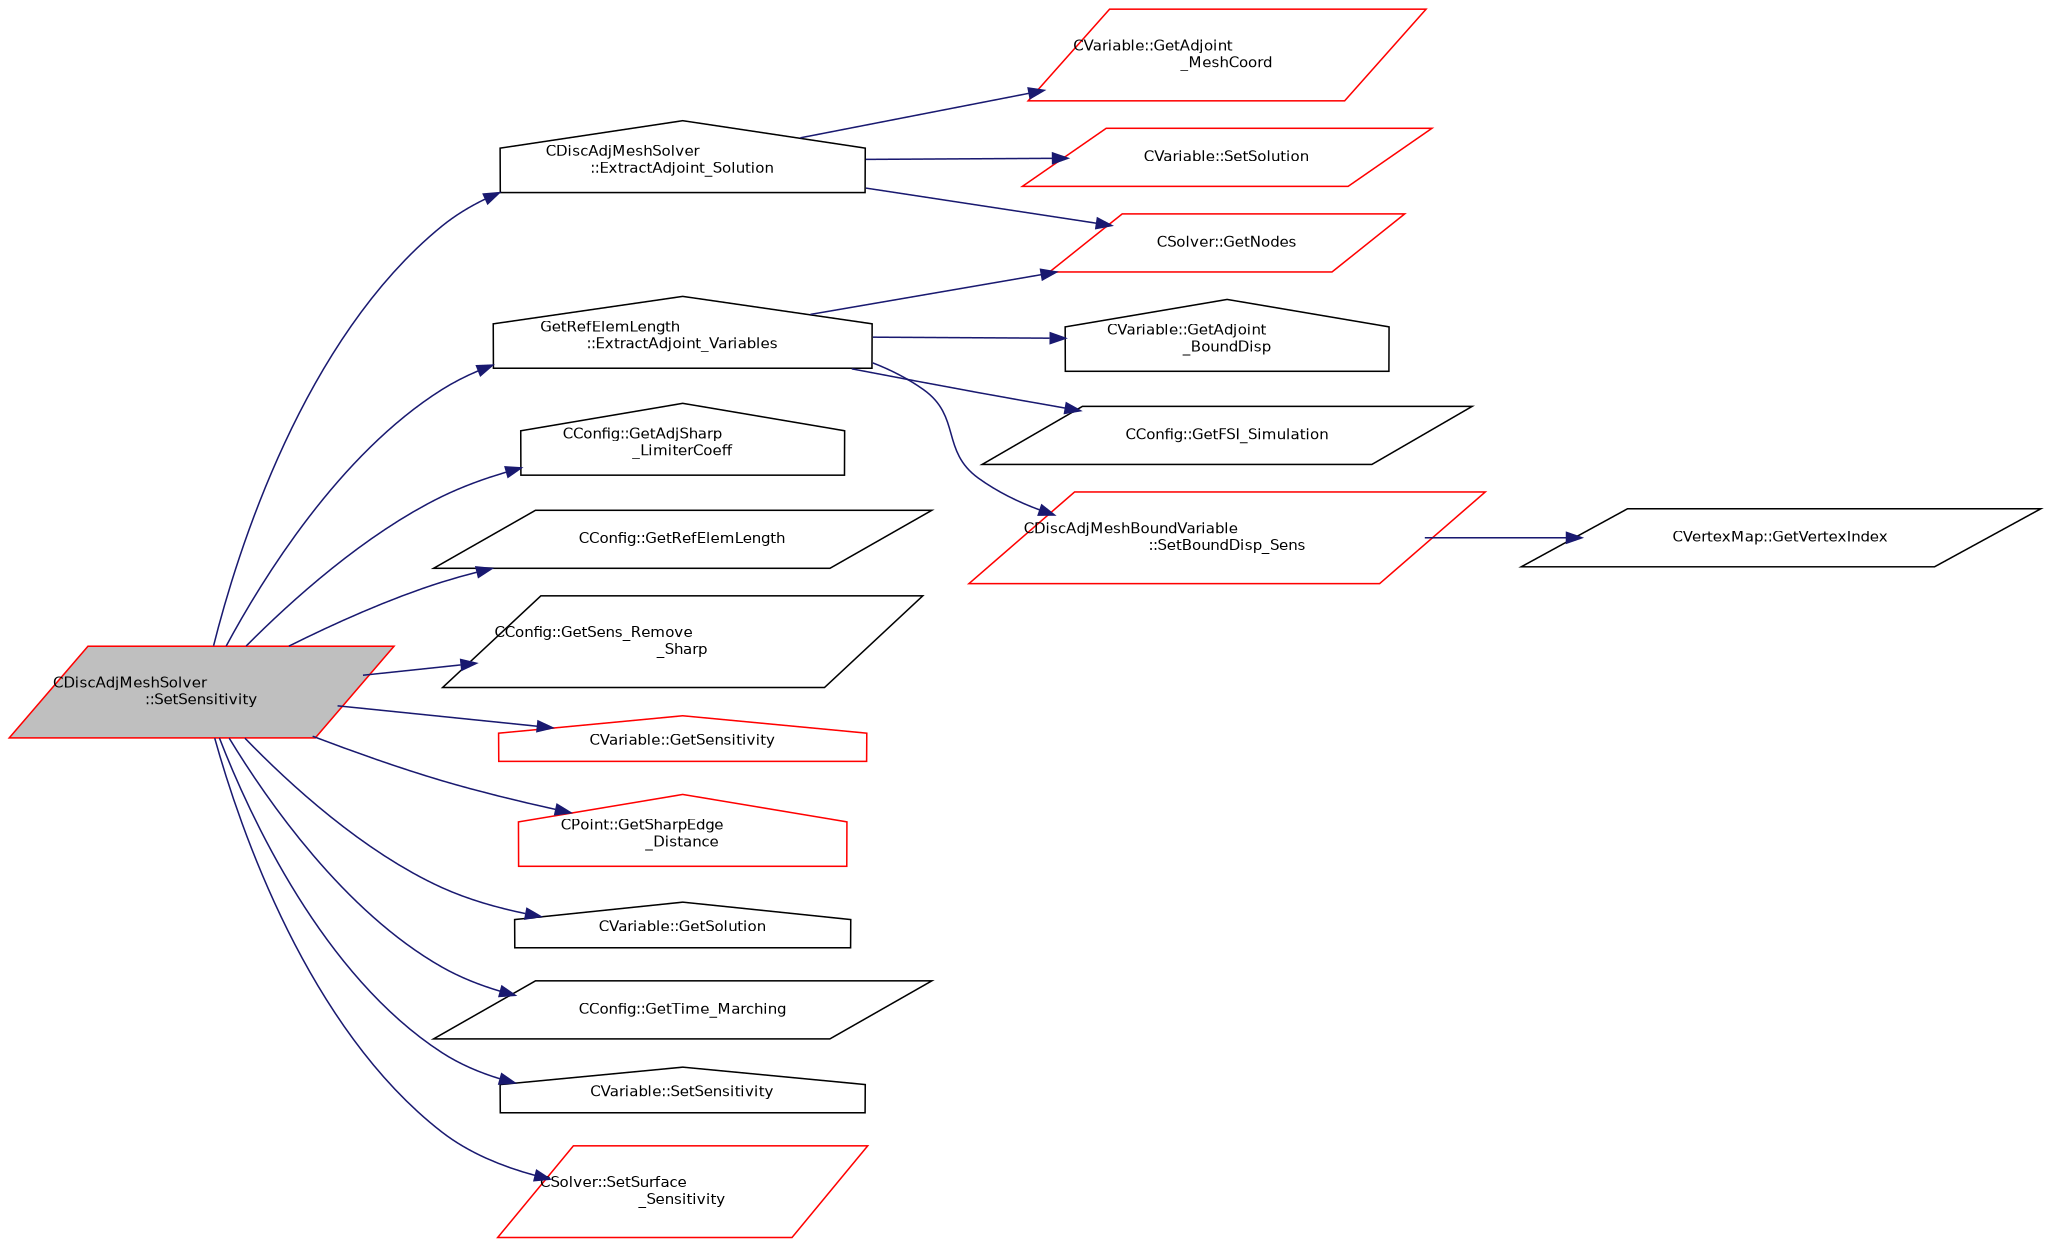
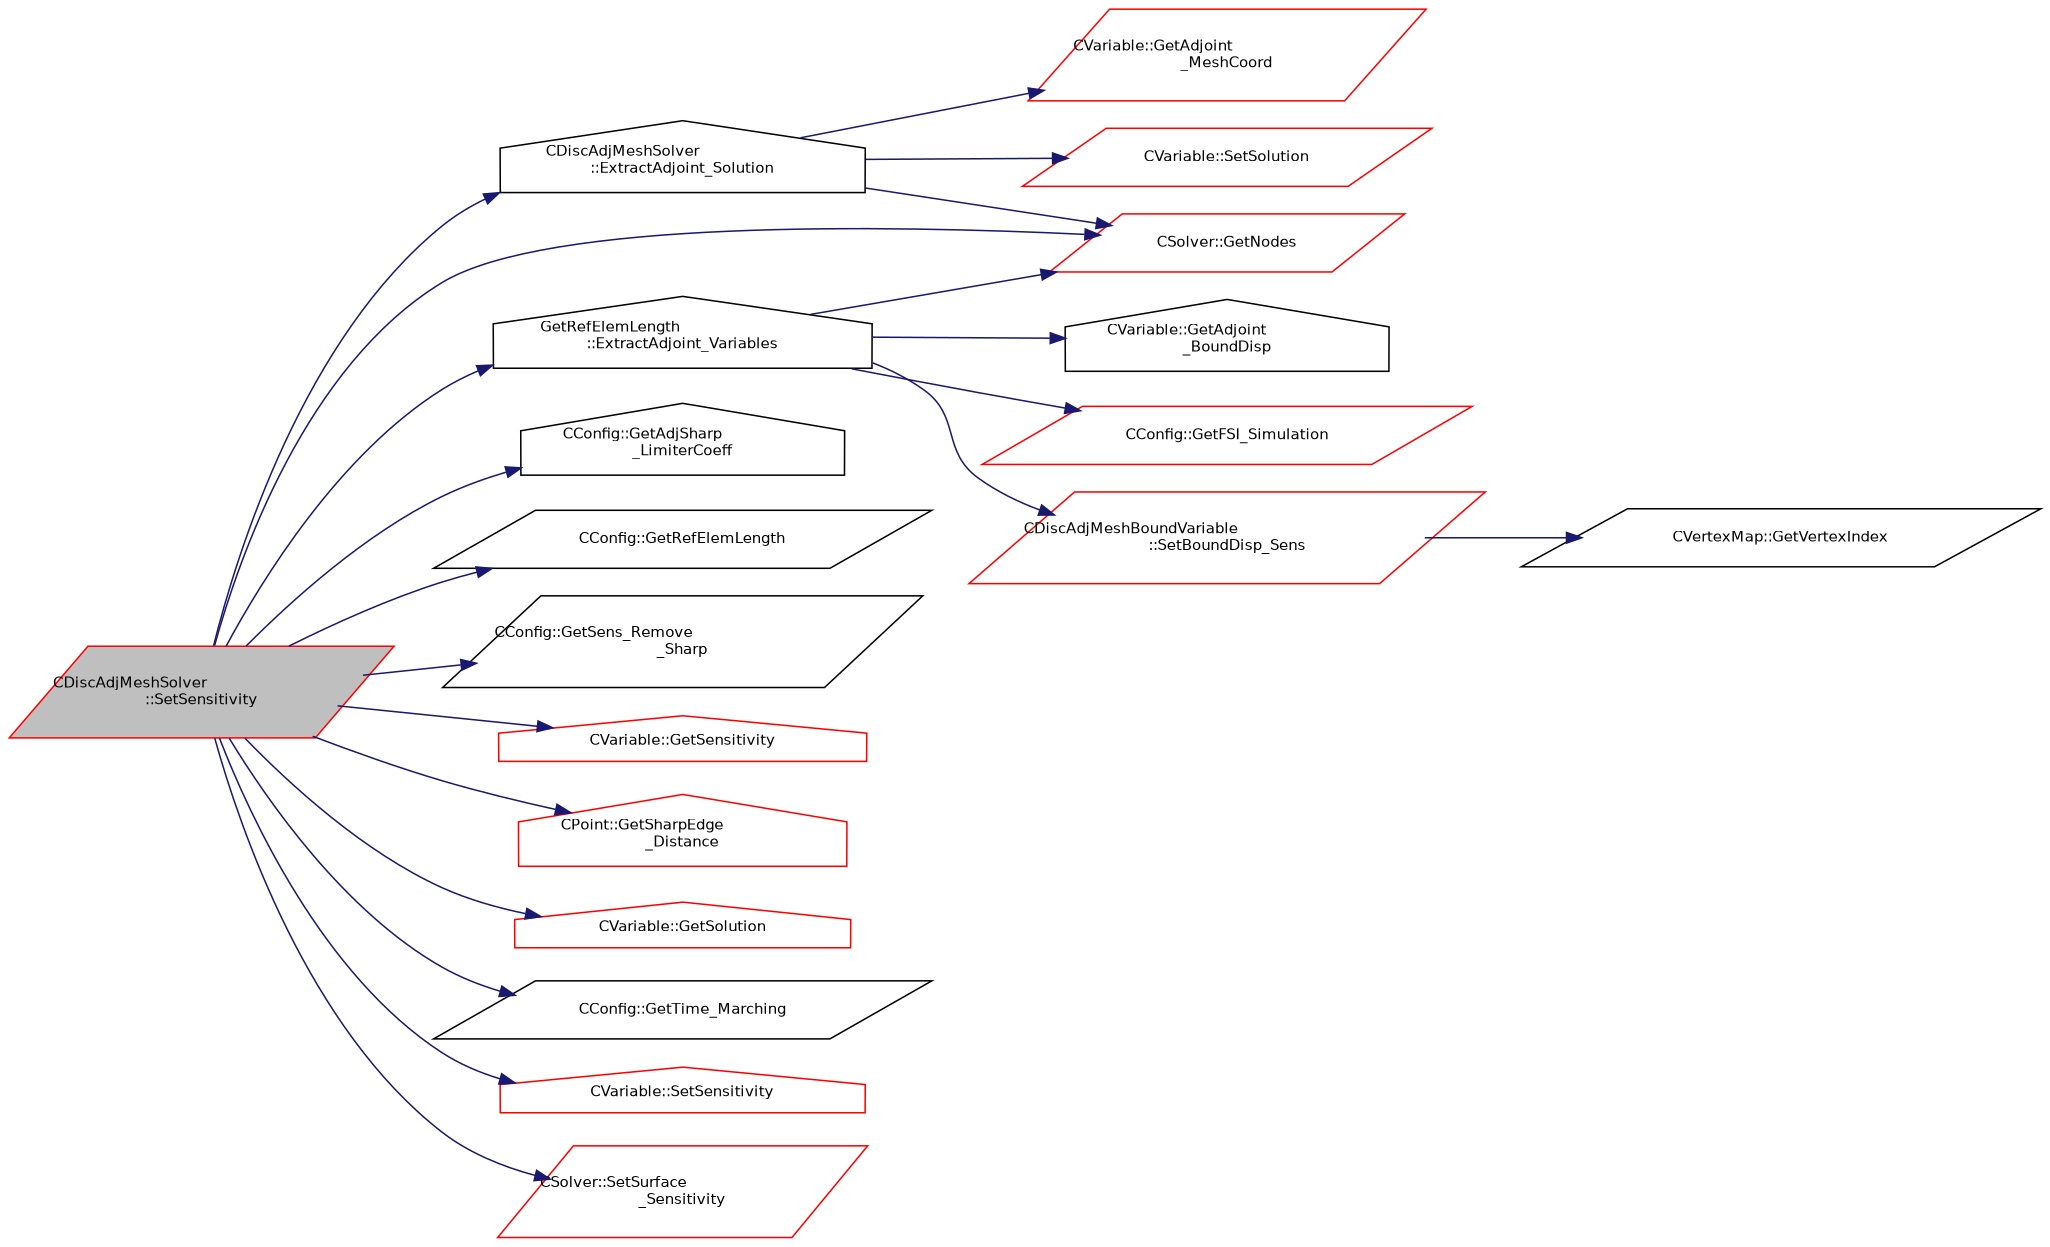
edge "CDiscAdjMeshSolver ::SetSensitivity" -> "CSolver::GetNodes": added
node "CConfig::GetFSI_Simulation": color black -> red
node "CVariable::GetSolution": color black -> red
node "CVariable::SetSensitivity": color black -> red
